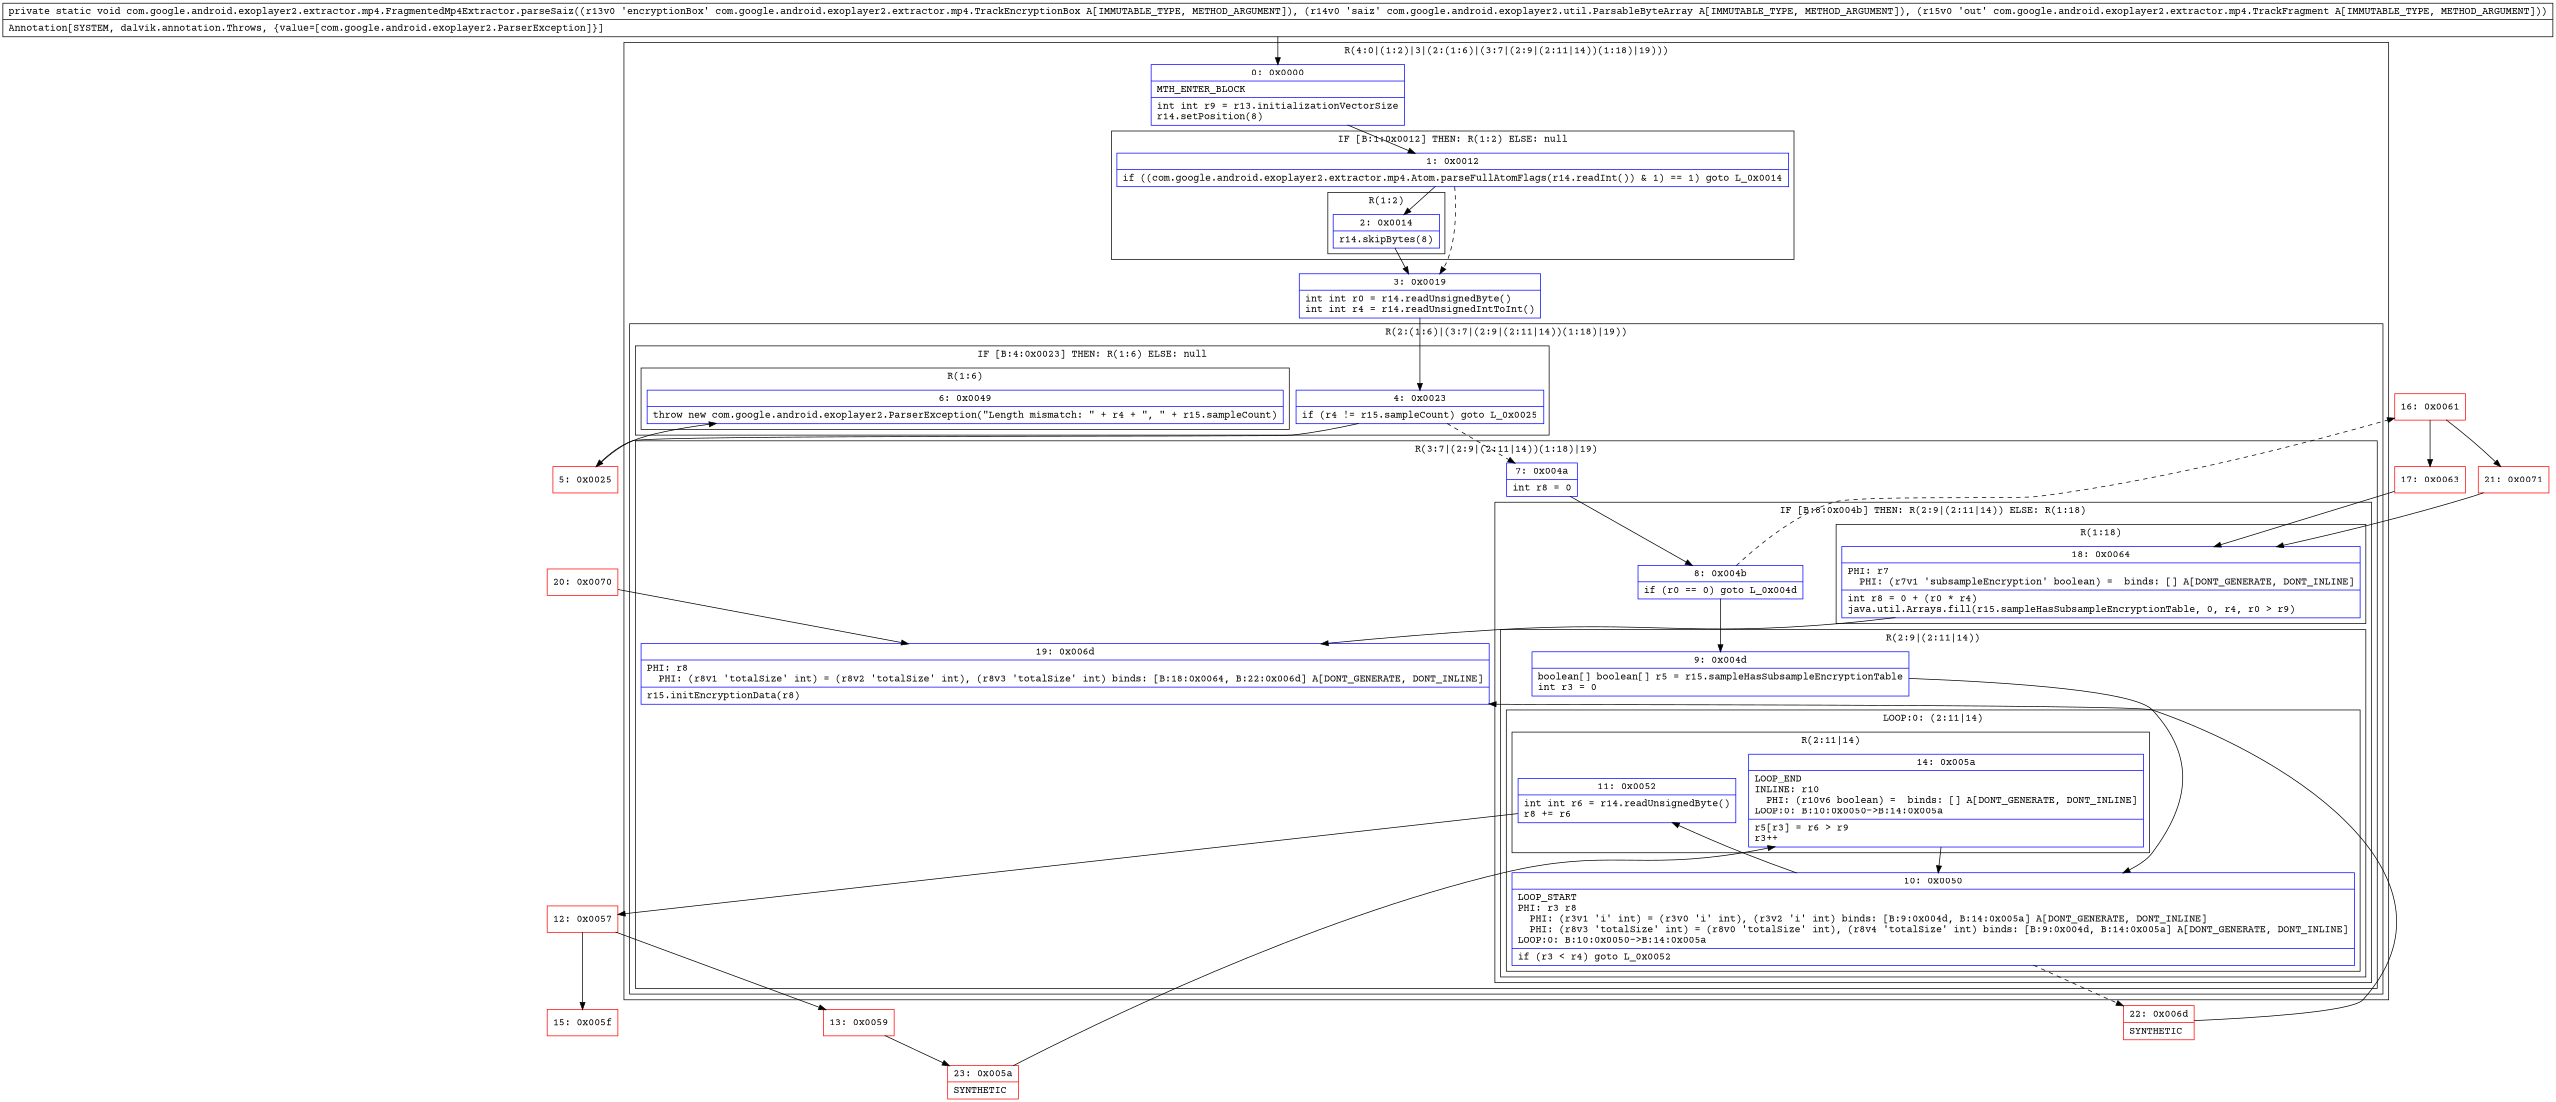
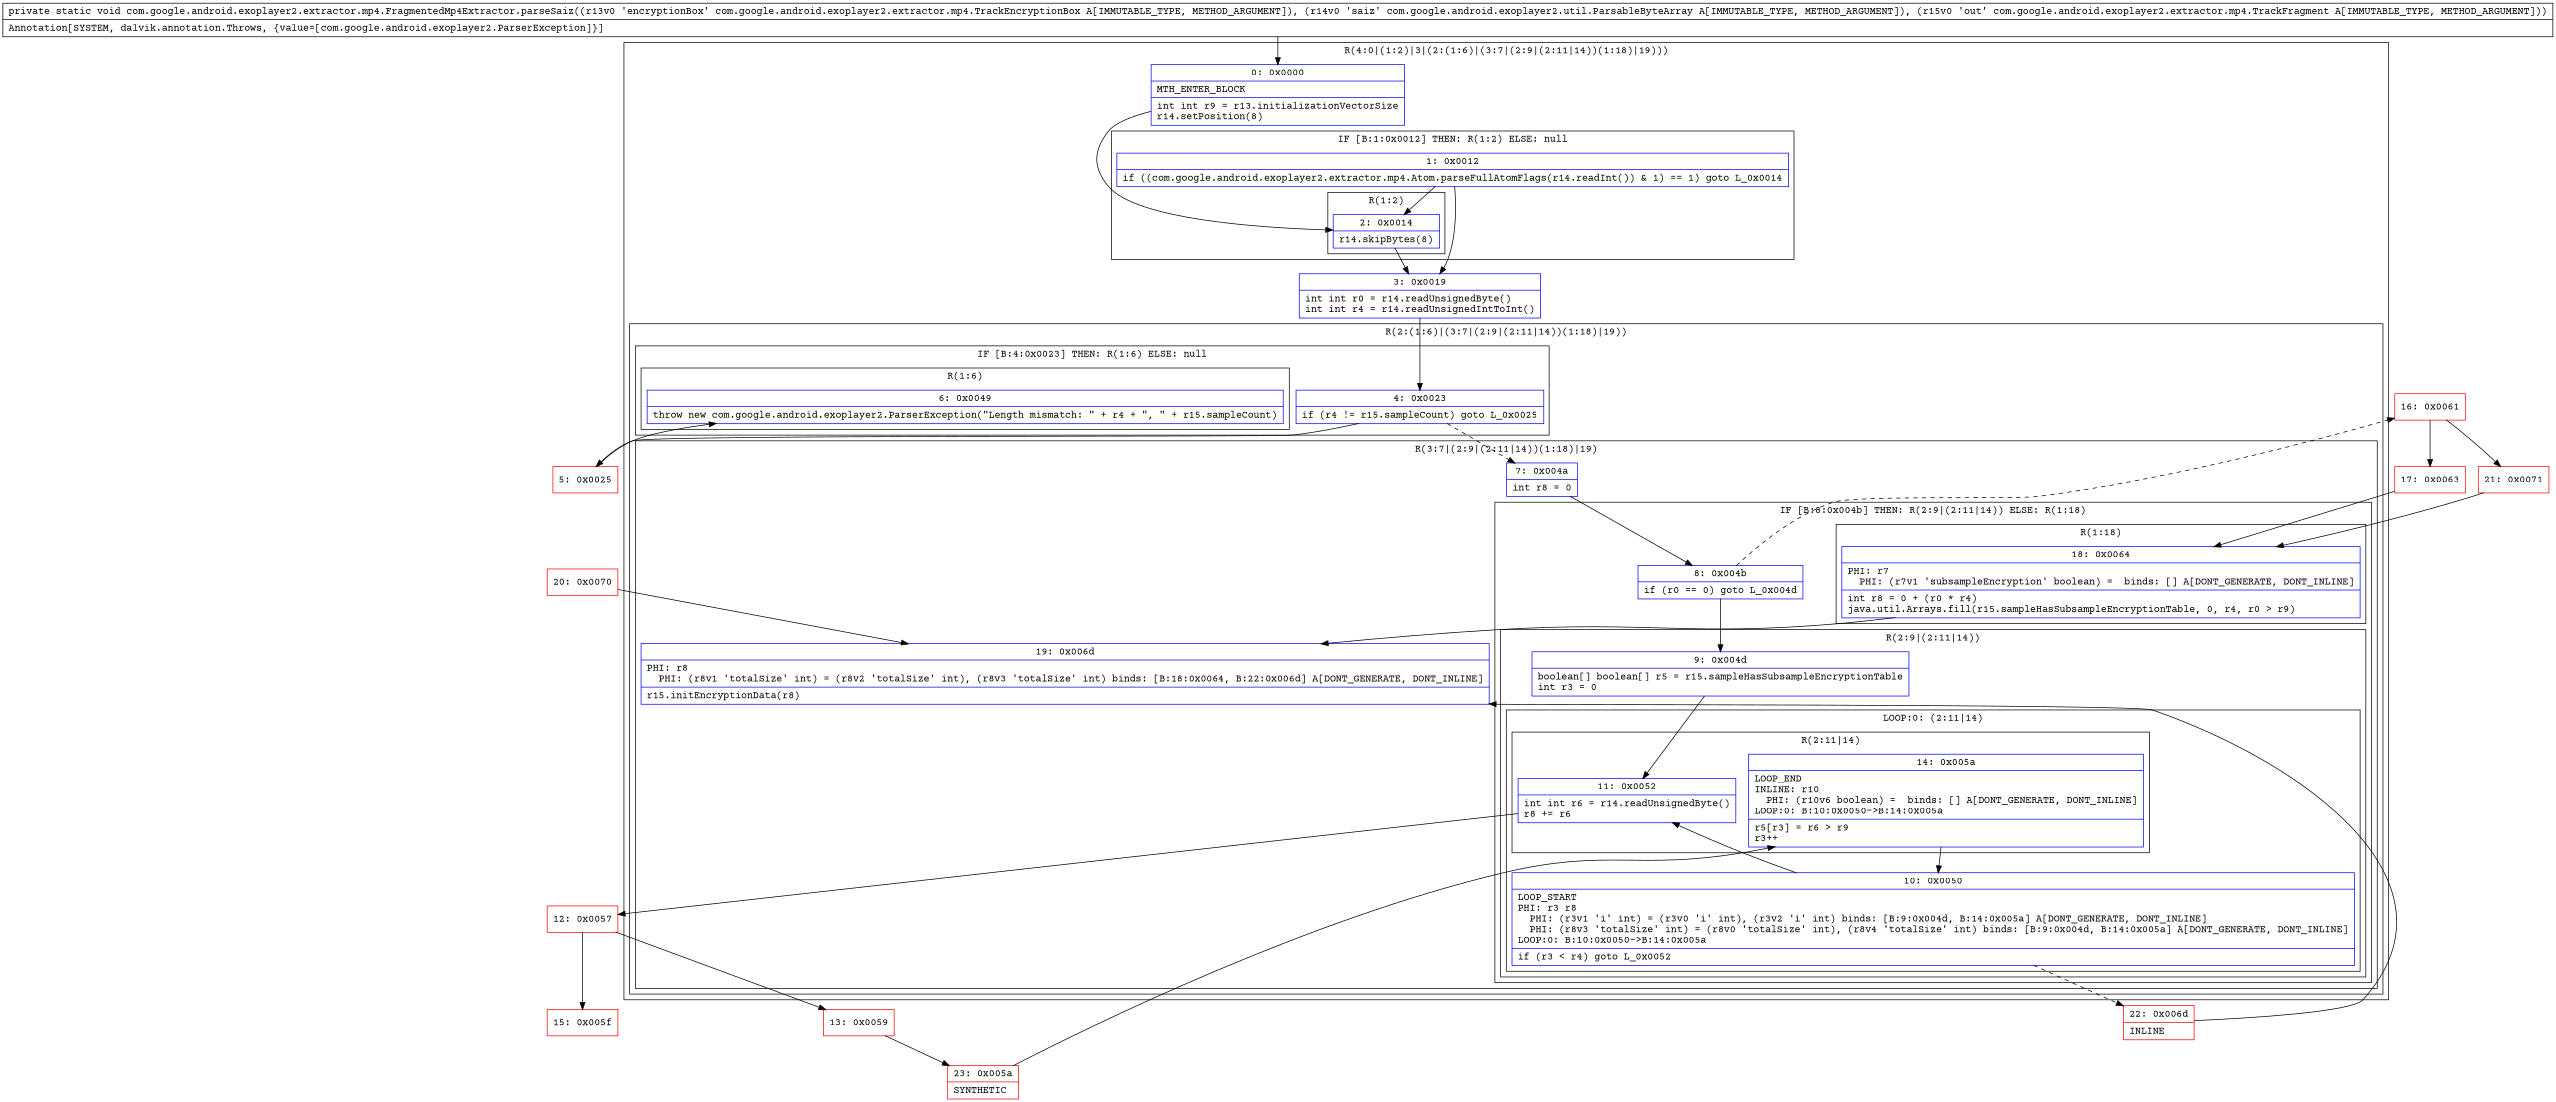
edge "0: 0x0000" -> "1: 0x0012": now "0: 0x0000" -> "2: 0x0014"
edge "1: 0x0012" -> "3: 0x0019": style dashed -> solid
edge "9: 0x004d" -> "10: 0x0050": now "9: 0x004d" -> "11: 0x0052"
node "22: 0x006d": text "SYNTHETIC" -> "INLINE"
